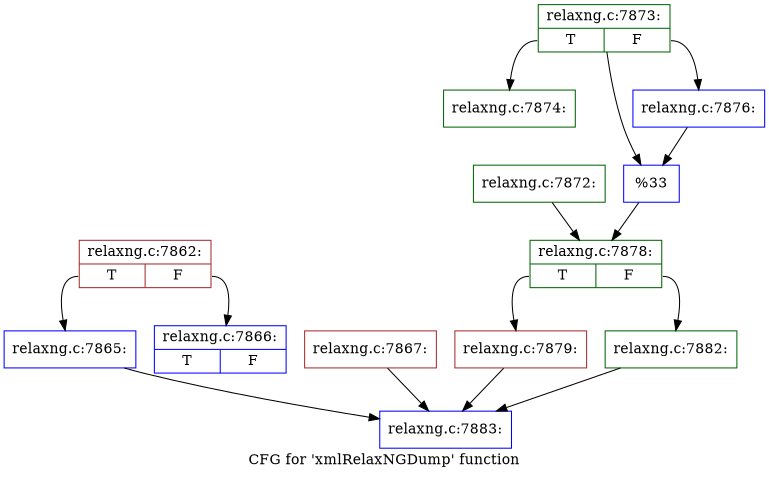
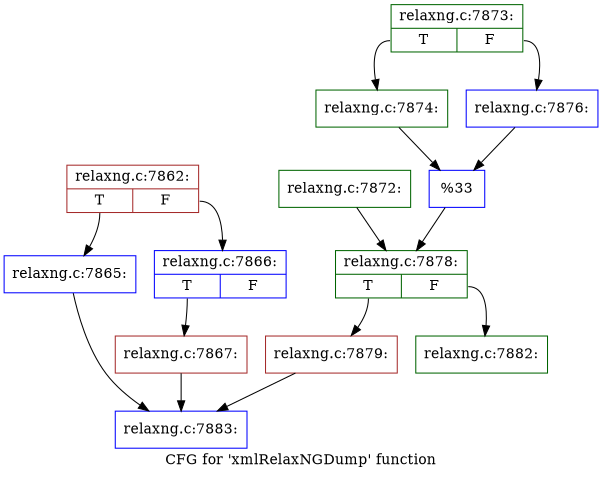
edge "relaxng.c:7873:" -> "%33": now "relaxng.c:7874:" -> "%33"
edge "relaxng.c:7866:" -> "relaxng.c:7867:": added
edge "relaxng.c:7882:" -> "relaxng.c:7883:": removed
